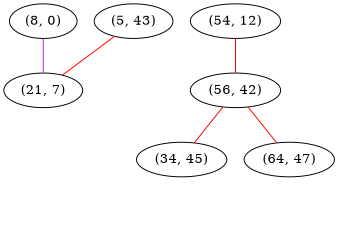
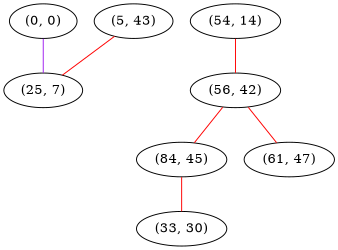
node "(8, 0)": label "(8, 0)" -> "(0, 0)"
node "(54, 12)": label "(54, 12)" -> "(54, 14)"
node "(21, 7)": label "(21, 7)" -> "(25, 7)"
node "(34, 45)": label "(34, 45)" -> "(84, 45)"
node "(64, 47)": label "(64, 47)" -> "(61, 47)"
node "(33, 30)": added
